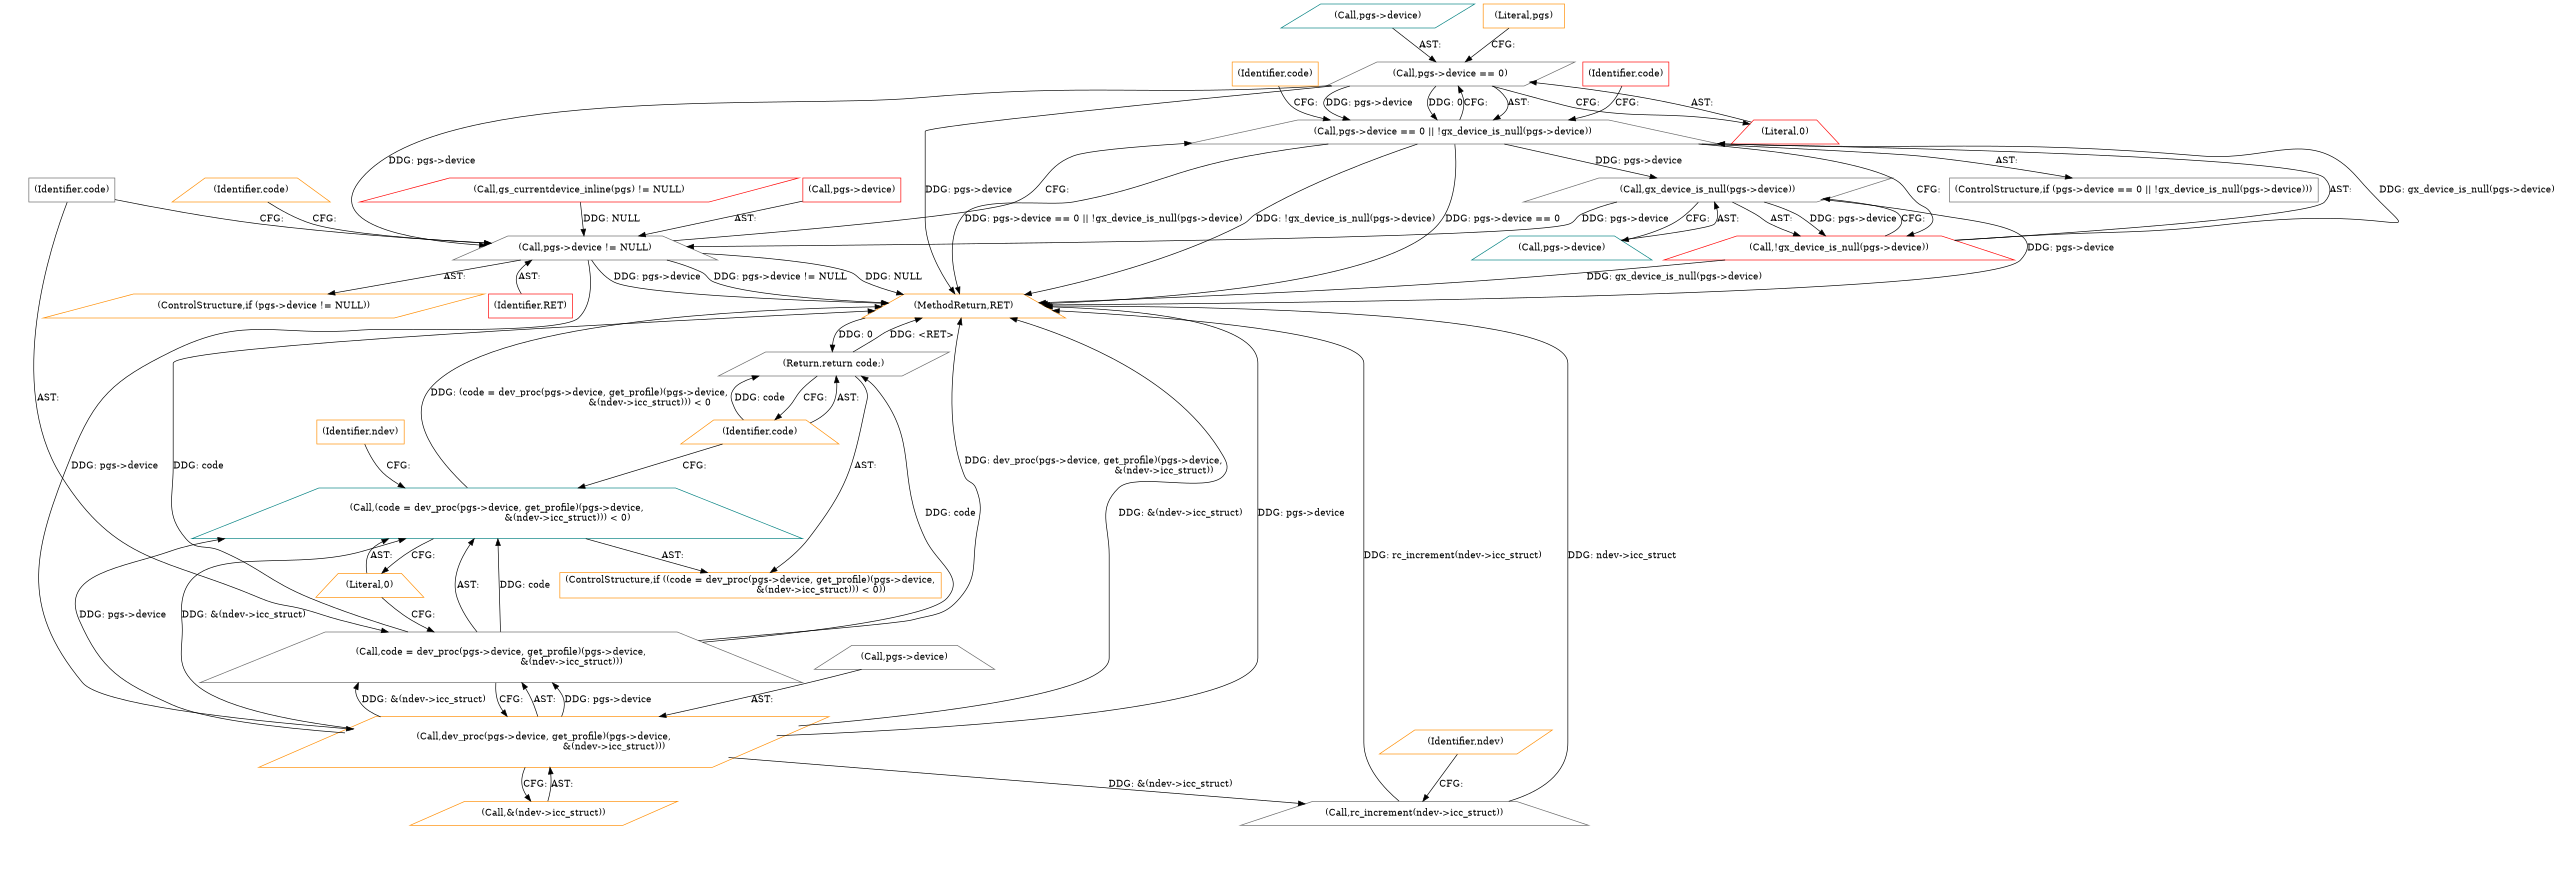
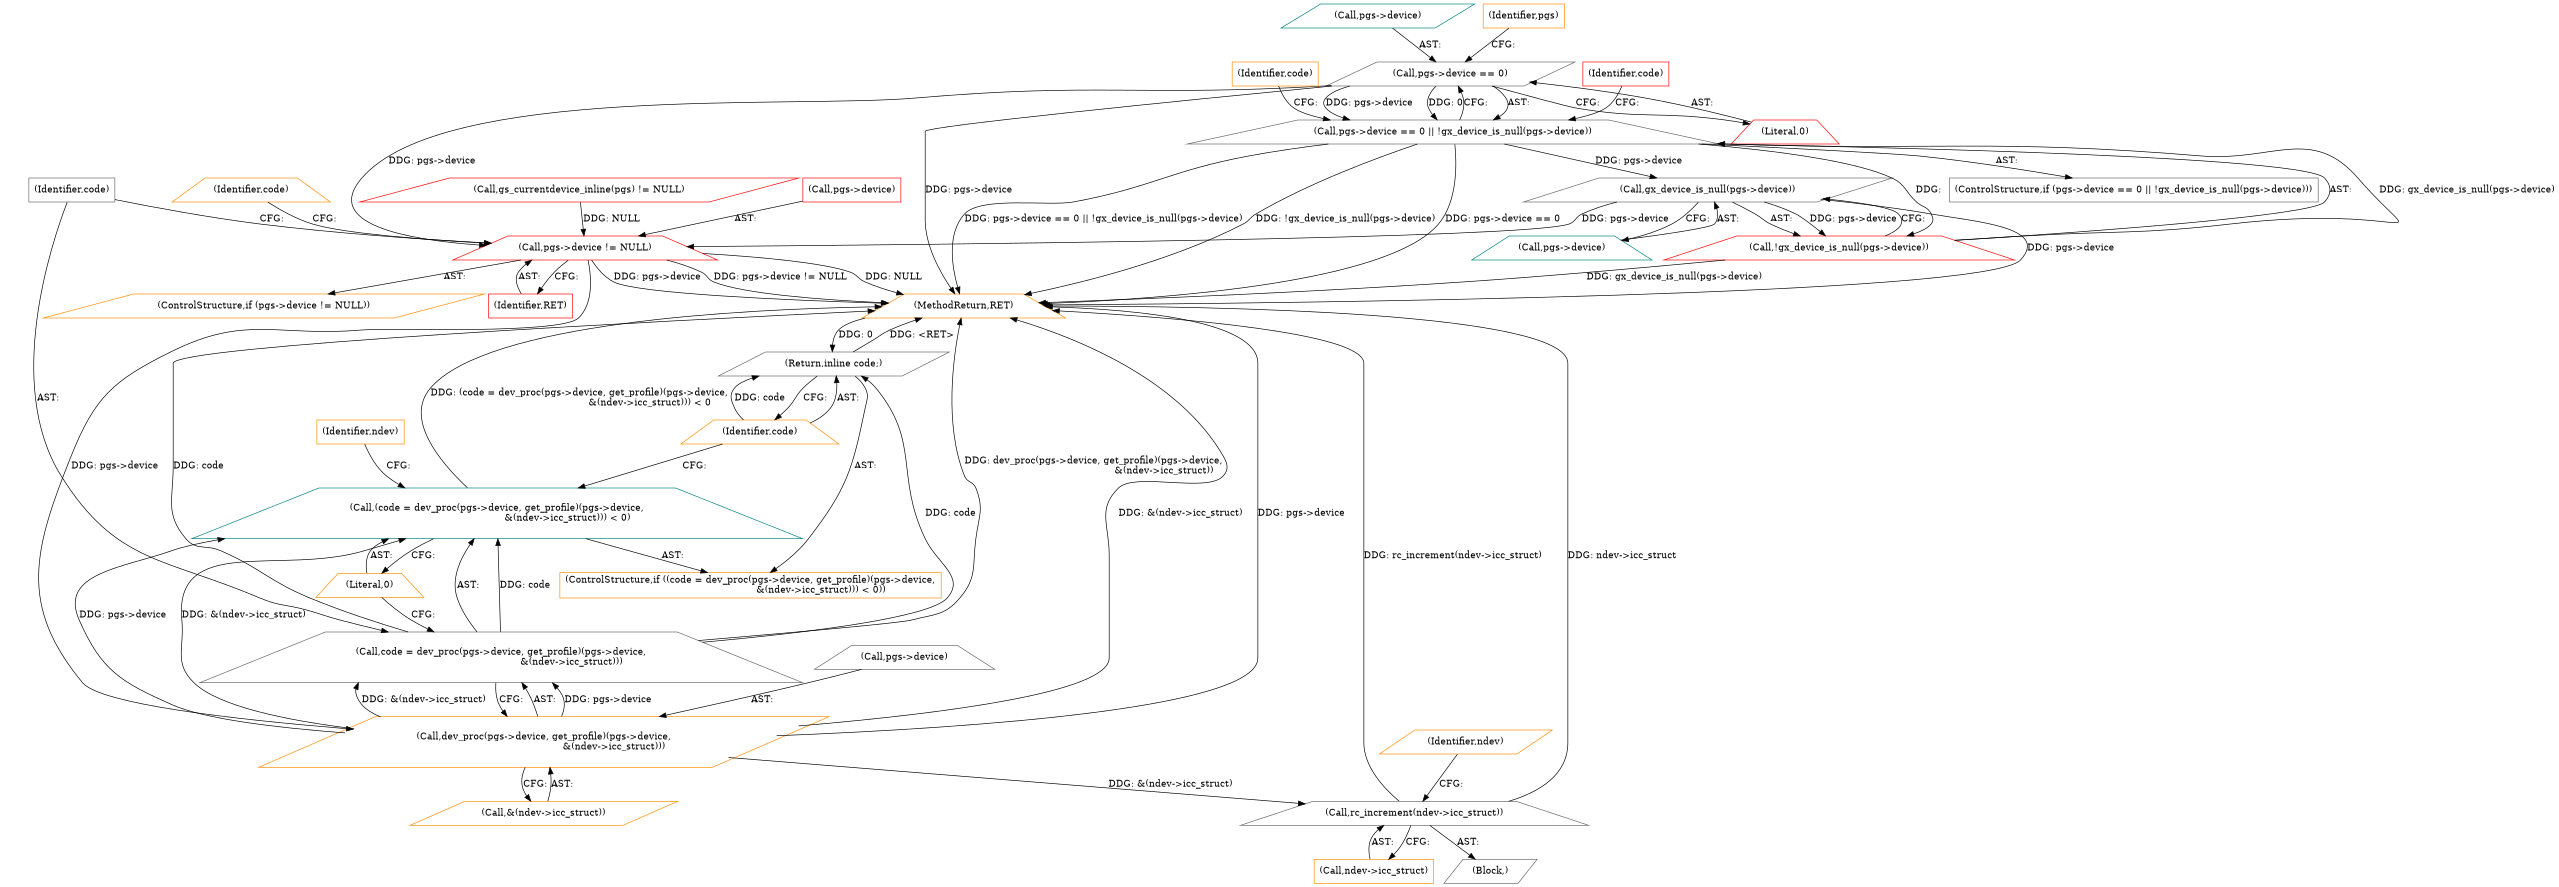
node "(Literal,pgs)": label "(Literal,pgs)" -> "(Identifier,pgs)"
edge "(Call,pgs->device == 0 || !gx_device_is_null(pgs->device))" -> "(Call,!gx_device_is_null(pgs->device))": label "CFG: " -> "DDG: "
edge "(Call,pgs->device != NULL)" -> "(Call,pgs->device == 0 || !gx_device_is_null(pgs->device))": now "(Call,pgs->device != NULL)" -> "(Identifier,RET)"
node "(Call,pgs->device != NULL)": color gray40 -> red
node "(Return,return code;)": label "(Return,return code;)" -> "(Return,inline code;)"
node "(Call,ndev->icc_struct)": added
node "(Block,)": added
